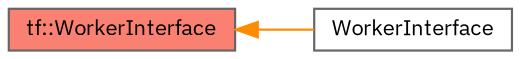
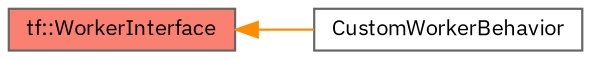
node "WorkerInterface": label "WorkerInterface" -> "CustomWorkerBehavior"
